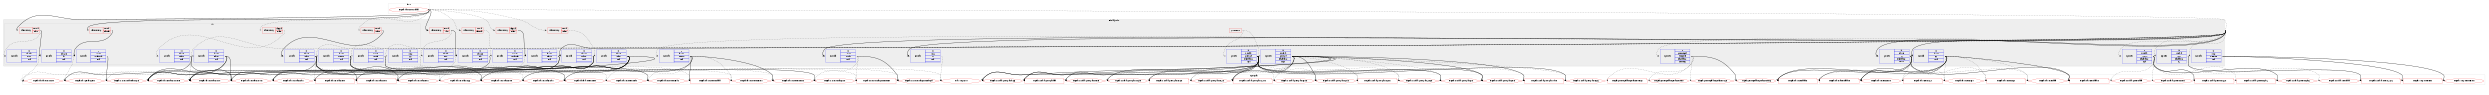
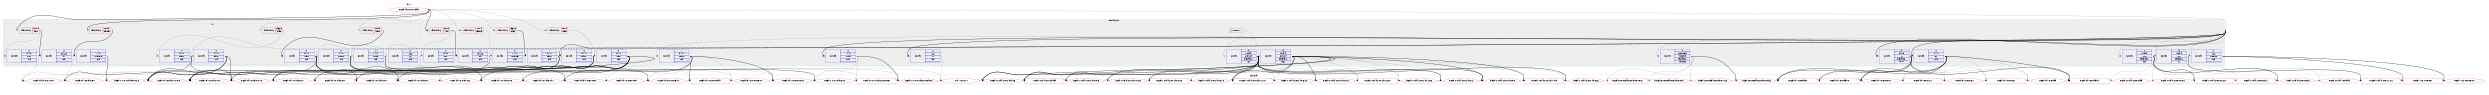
node "portage://dev-client/git-9999-r3": label "portage://dev-client/git-9999-r3" -> "portage://dev-vcs/git-9999-r3"
